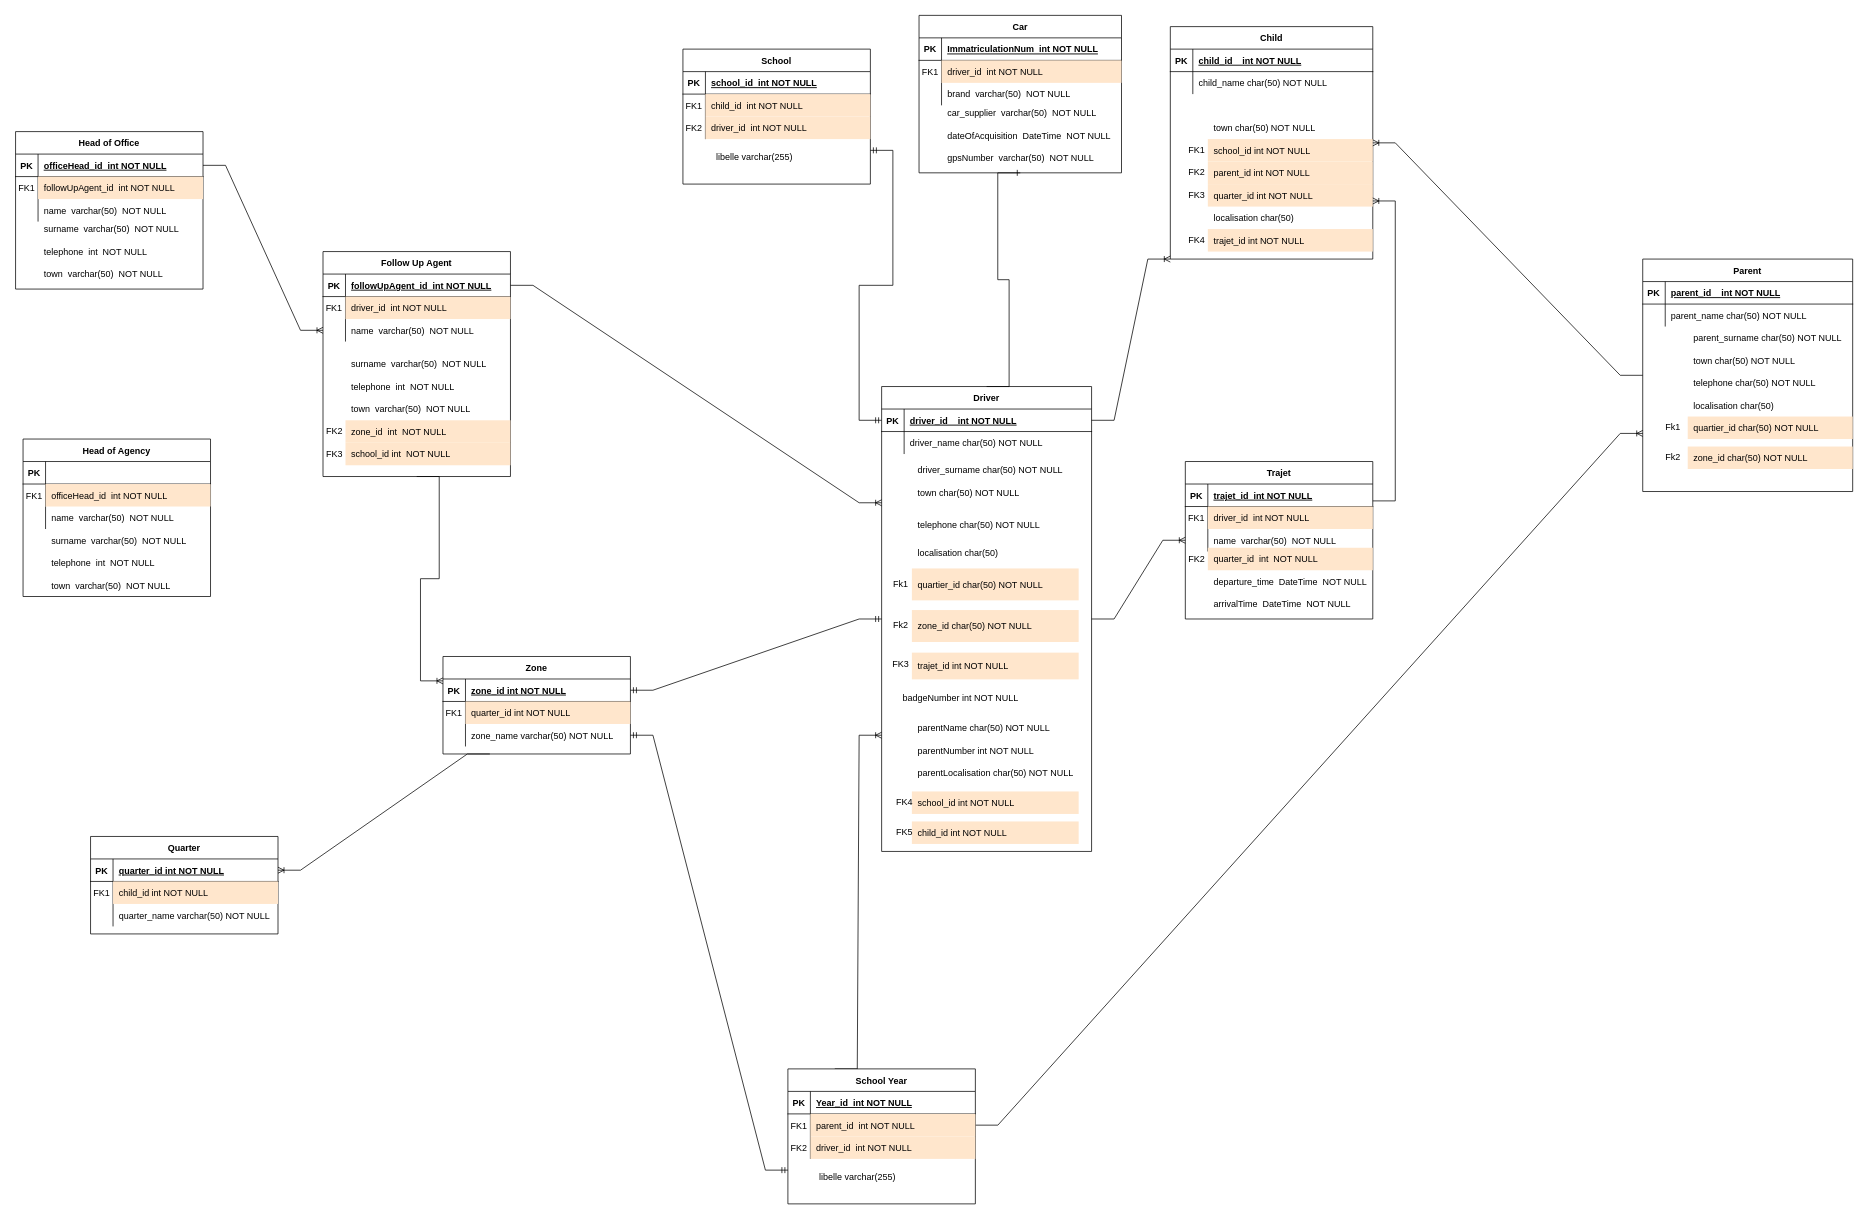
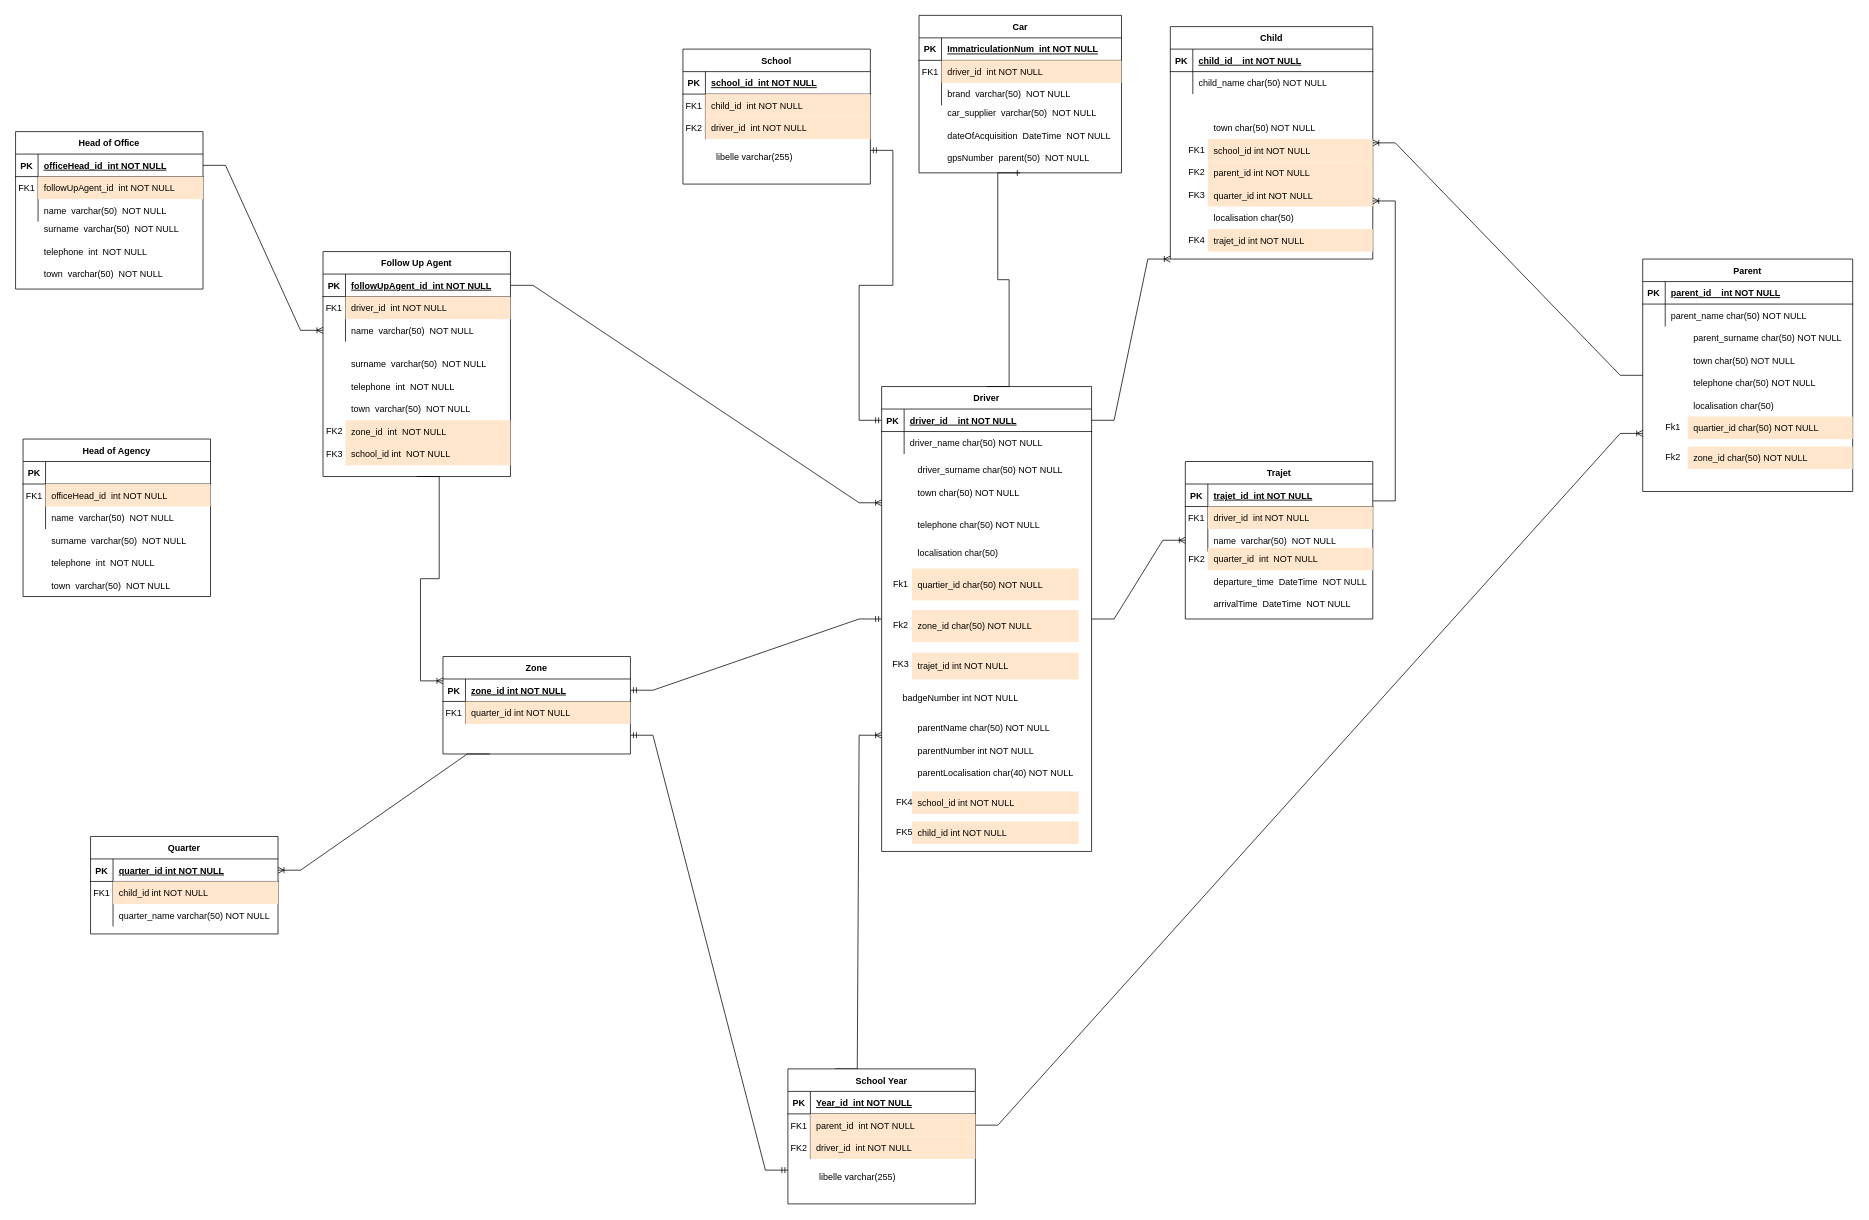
node "gpsNumber varchar(50) NOT NULL": label "gpsNumber varchar(50) NOT NULL" -> "gpsNumber parent(50) NOT NULL"
node "zone_name varchar(50) NOT NULL": removed
node "parentLocalisation char(50) NOT NULL": label "parentLocalisation char(50) NOT NULL" -> "parentLocalisation char(40) NOT NULL"
